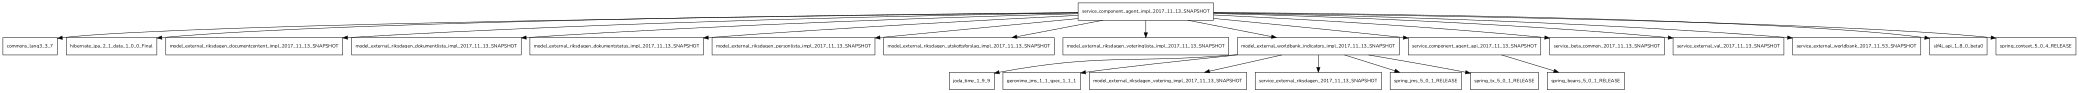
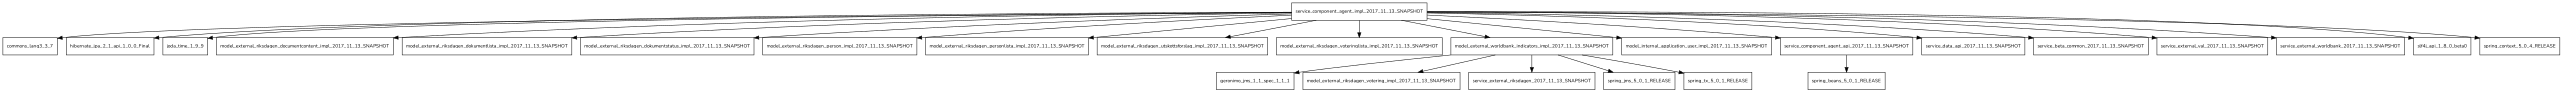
node "hibernate_jpa_2_1_data_1_0_0_Final": label "hibernate_jpa_2_1_data_1_0_0_Final" -> "hibernate_jpa_2_1_api_1_0_0_Final"
node "model_external_riksdagen_person_impl_2017_11_13_SNAPSHOT": added
node "model_internal_application_user_impl_2017_11_13_SNAPSHOT": added
node "service_external_worldbank_2017_11_53_SNAPSHOT": label "service_external_worldbank_2017_11_53_SNAPSHOT" -> "service_external_worldbank_2017_11_13_SNAPSHOT"
node "service_data_api_2017_11_13_SNAPSHOT": added
edge "model_external_worldbank_indicators_impl_2017_11_13_SNAPSHOT" -> "joda_time_1_9_9": now "service_component_agent_impl_2017_11_13_SNAPSHOT" -> "joda_time_1_9_9"
